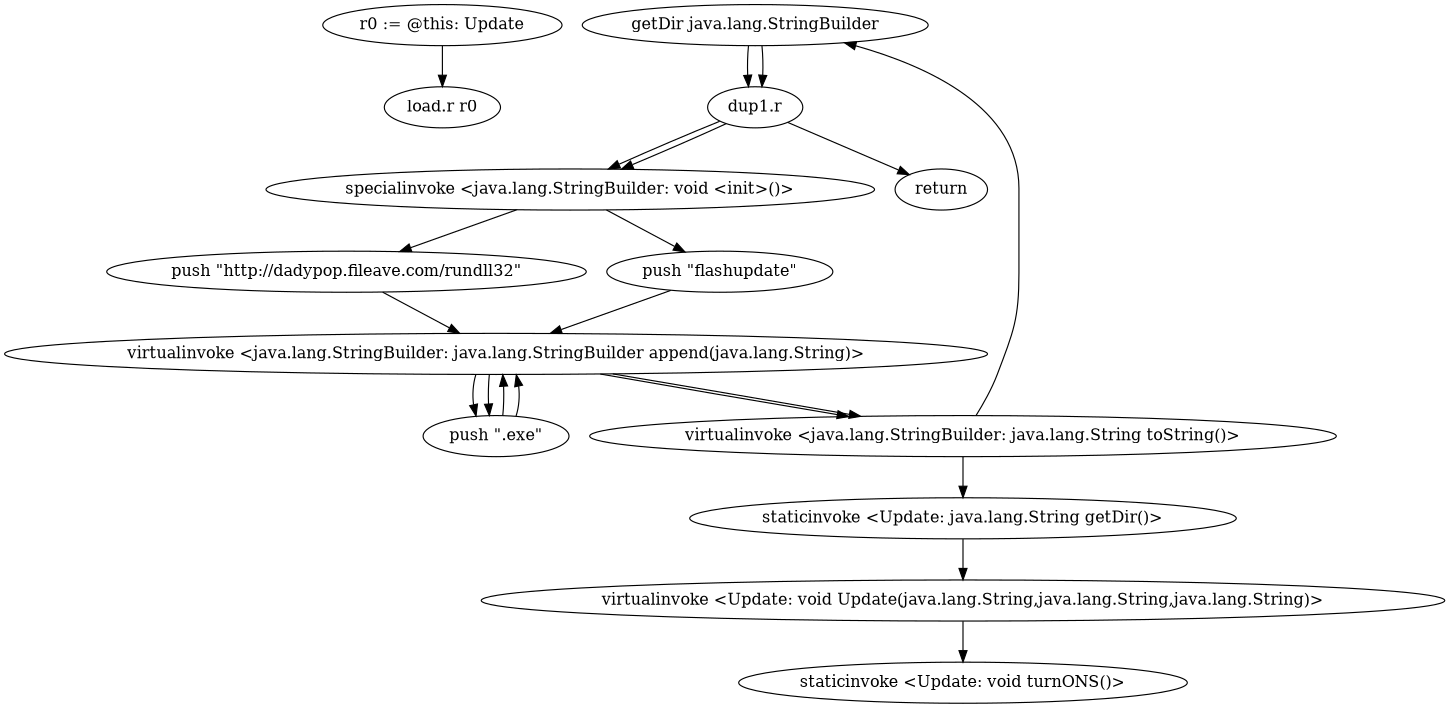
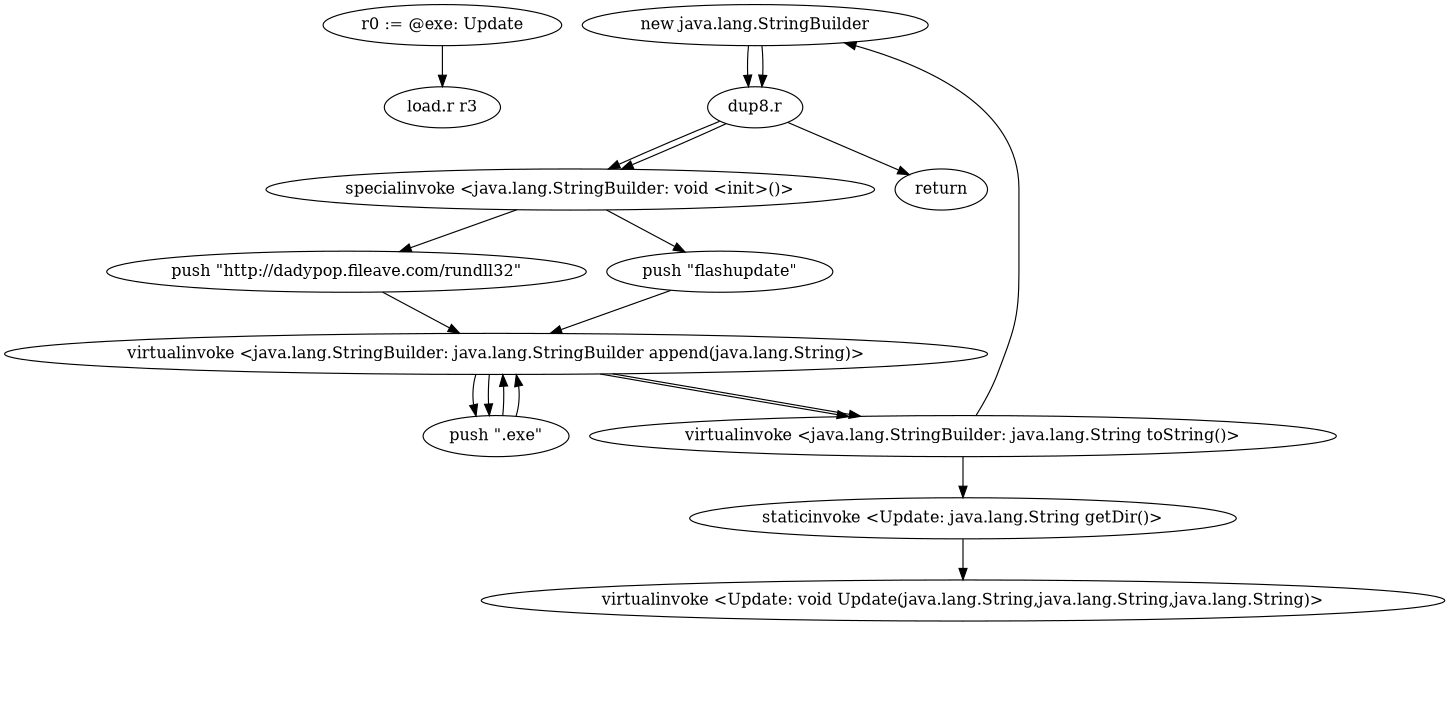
node "r0 := @this: Update": label "r0 := @this: Update" -> "r0 := @exe: Update"
node "getDir java.lang.StringBuilder": label "getDir java.lang.StringBuilder" -> "new java.lang.StringBuilder"
node "load.r r0": label "load.r r0" -> "load.r r3"
node "dup1.r": label "dup1.r" -> "dup8.r"
node "staticinvoke <Update: void turnONS()>": removed
